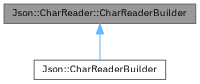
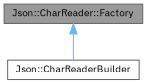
node "Json::CharReader::CharReaderBuilder": label "Json::CharReader::CharReaderBuilder" -> "Json::CharReader::Factory"
